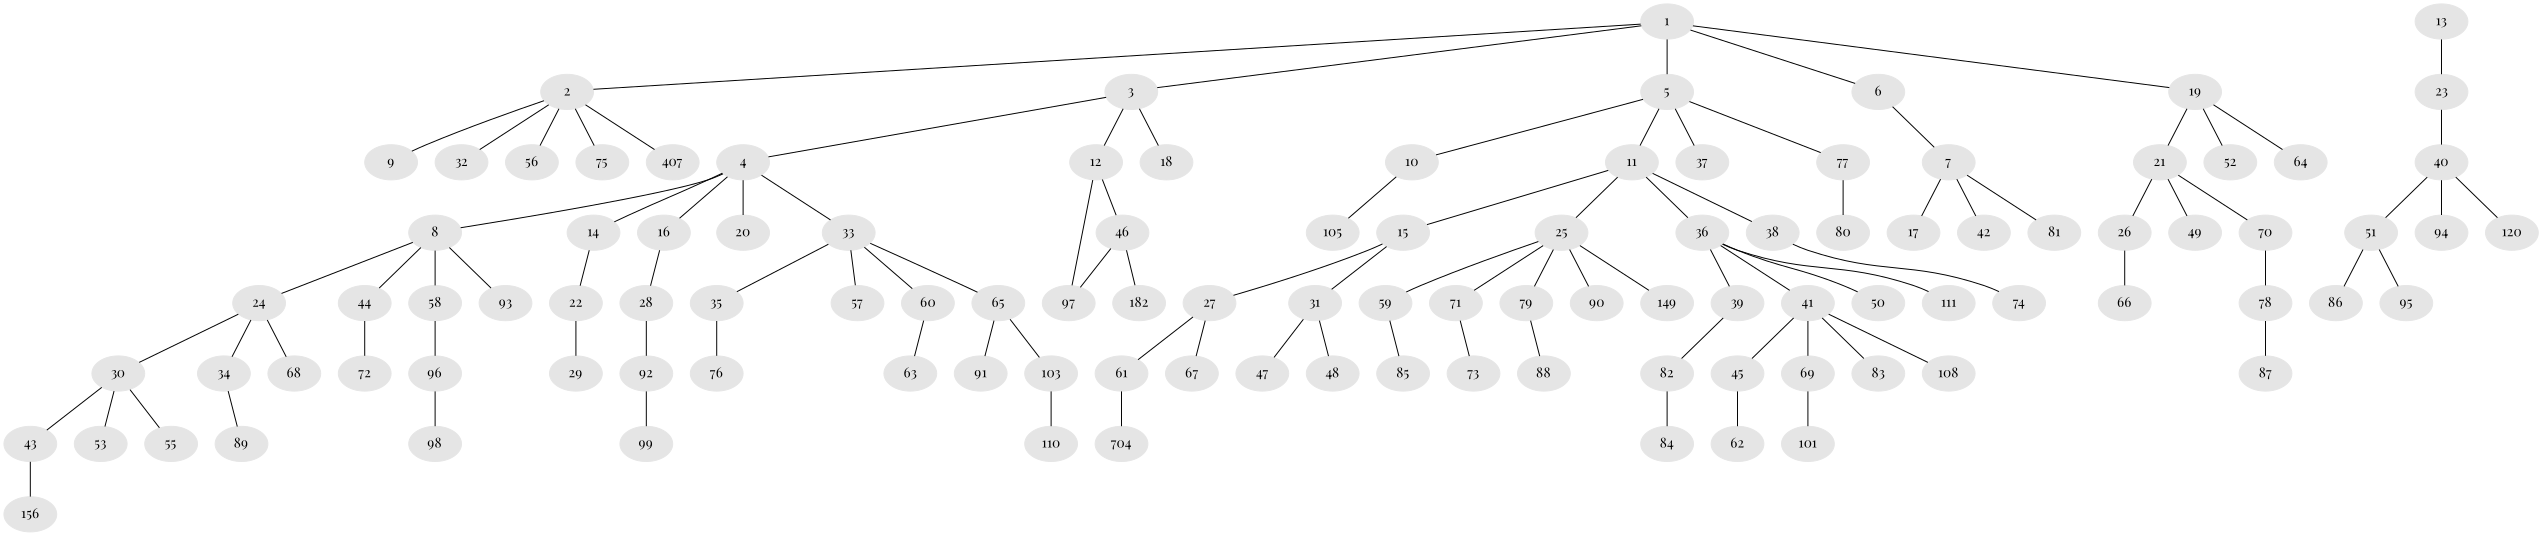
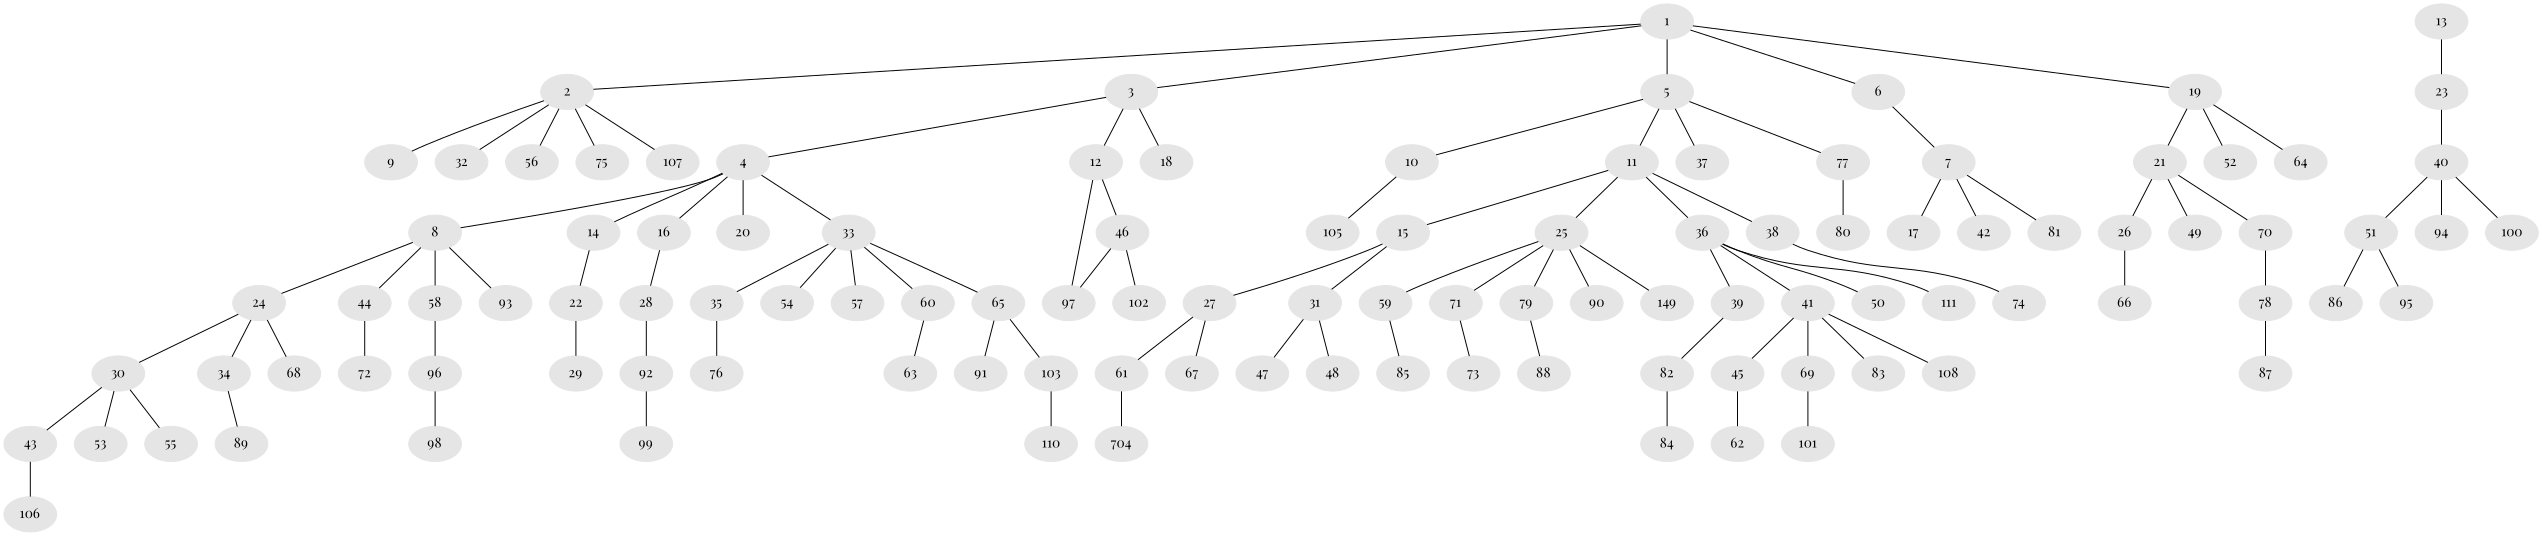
node "407": label "407" -> "107"
node "120": label "120" -> "100"
node "54": added
node "182": label "182" -> "102"
node "156": label "156" -> "106"
